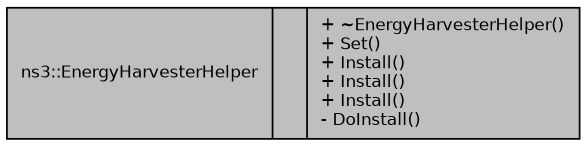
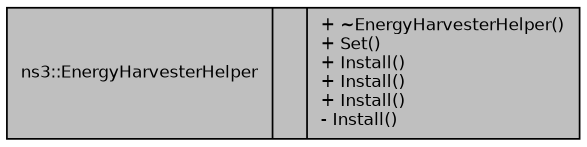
node "ns3::EnergyHarvesterHelper": text "- DoInstall()" -> "- Install()"
